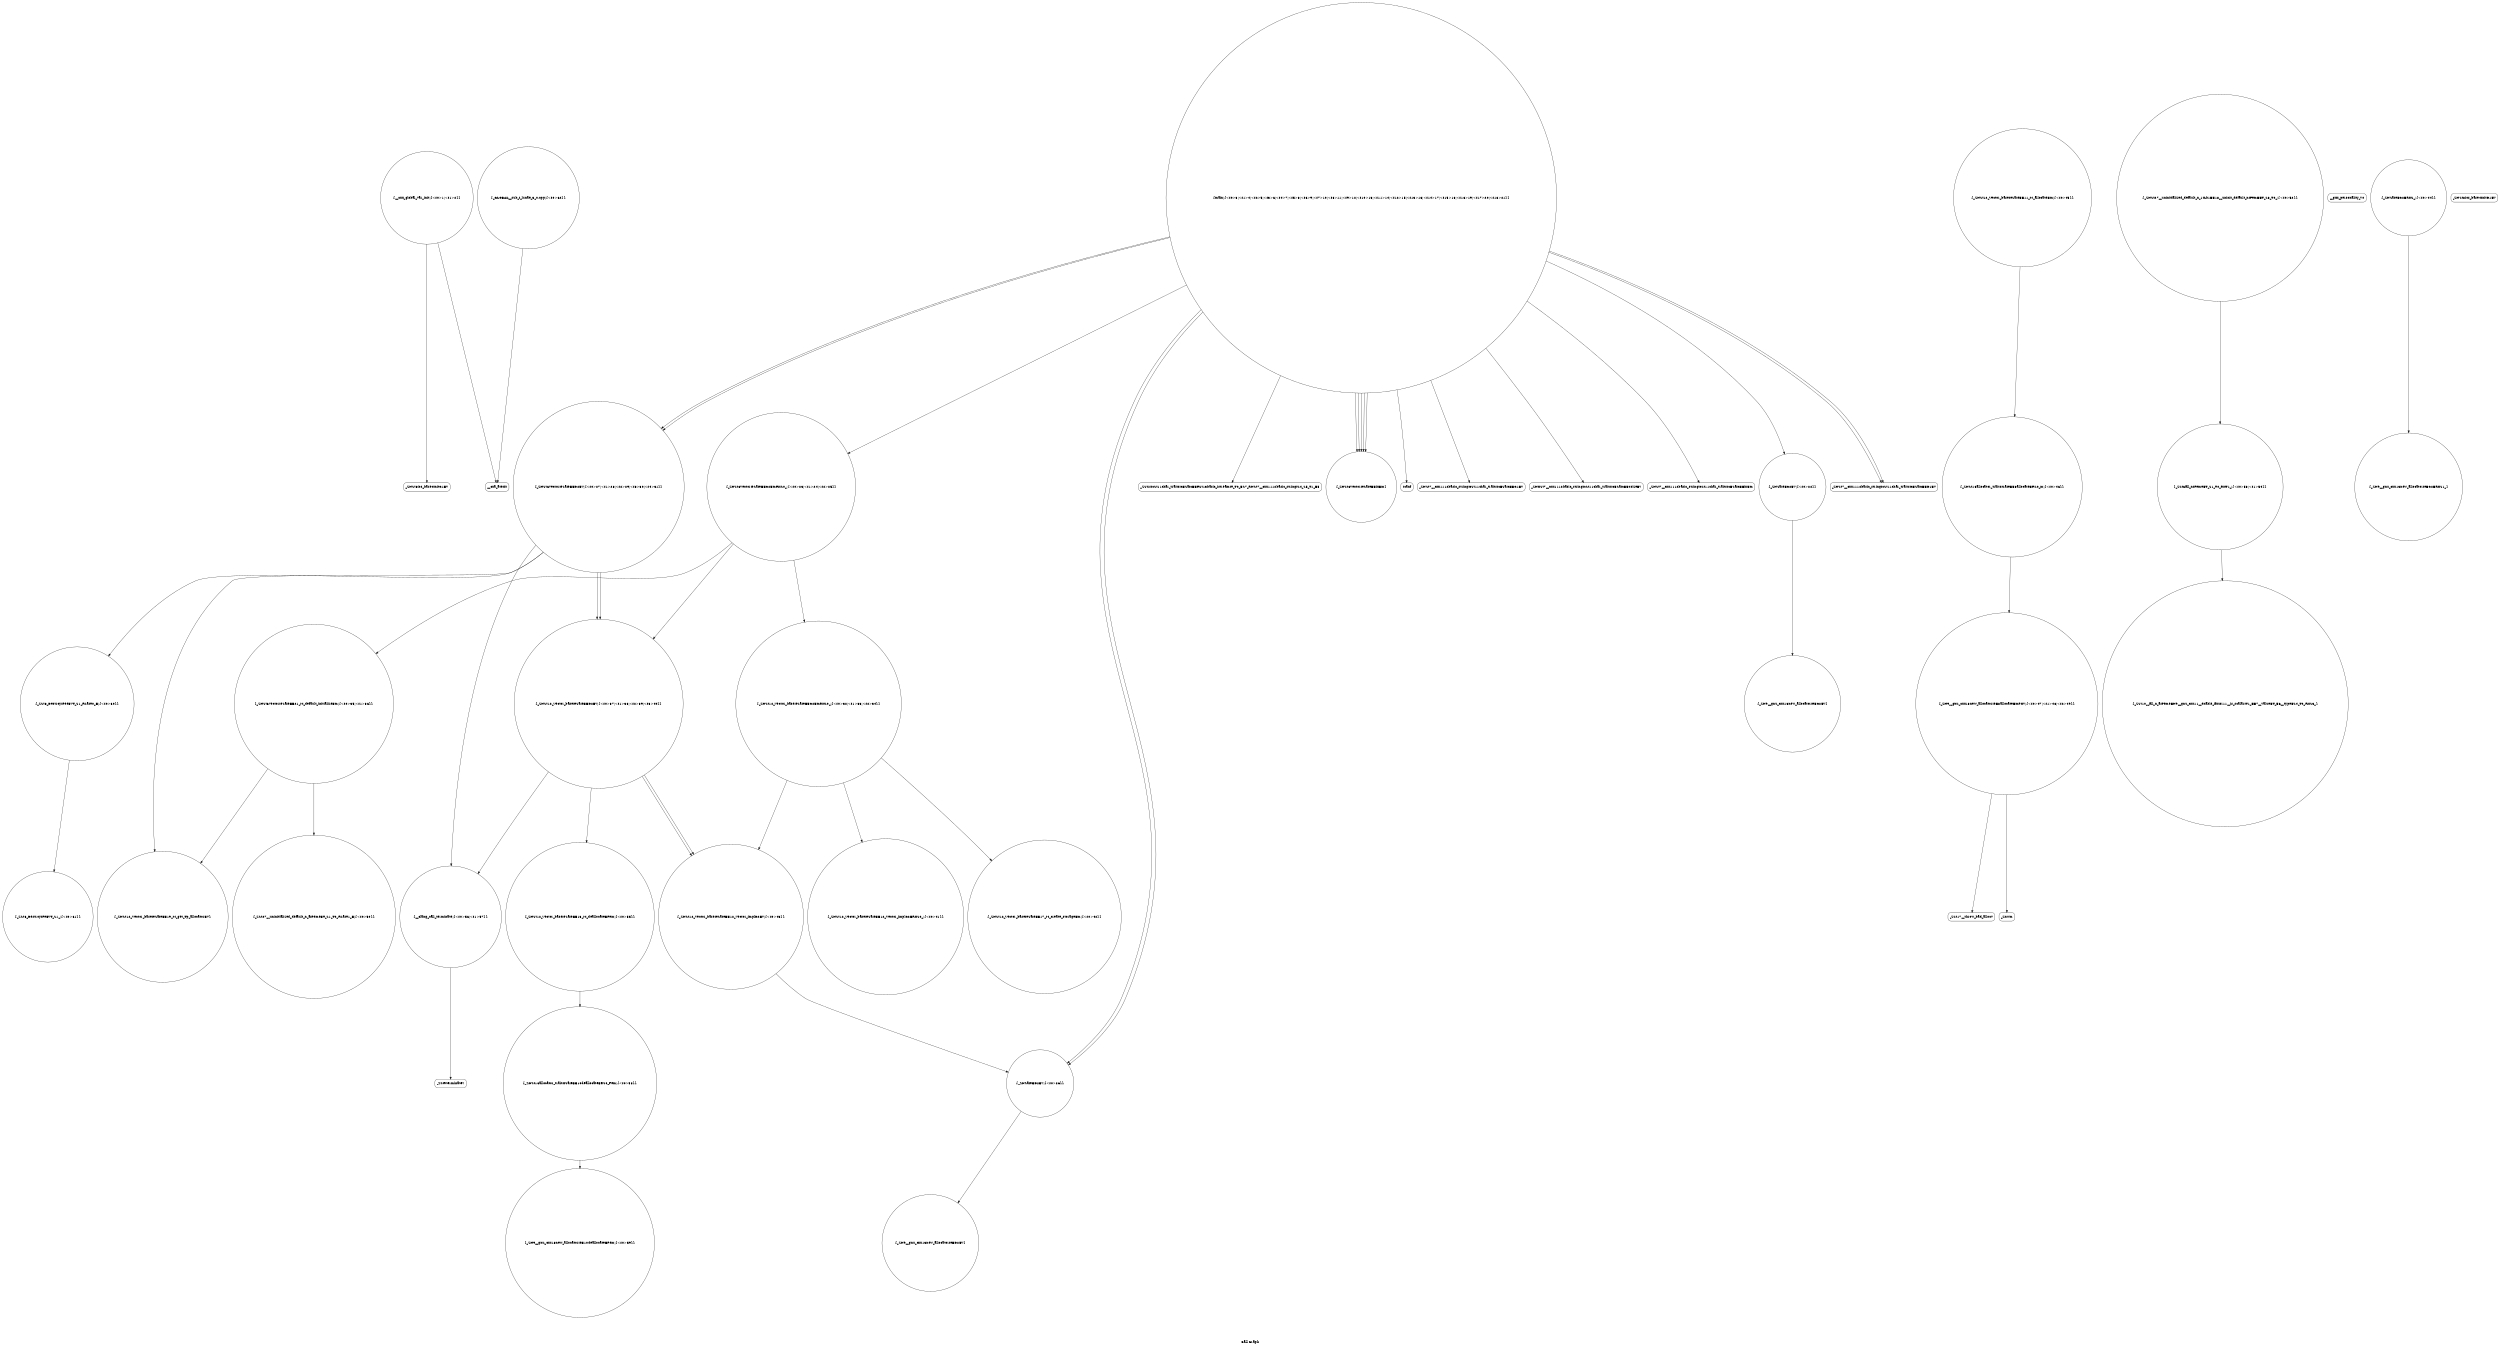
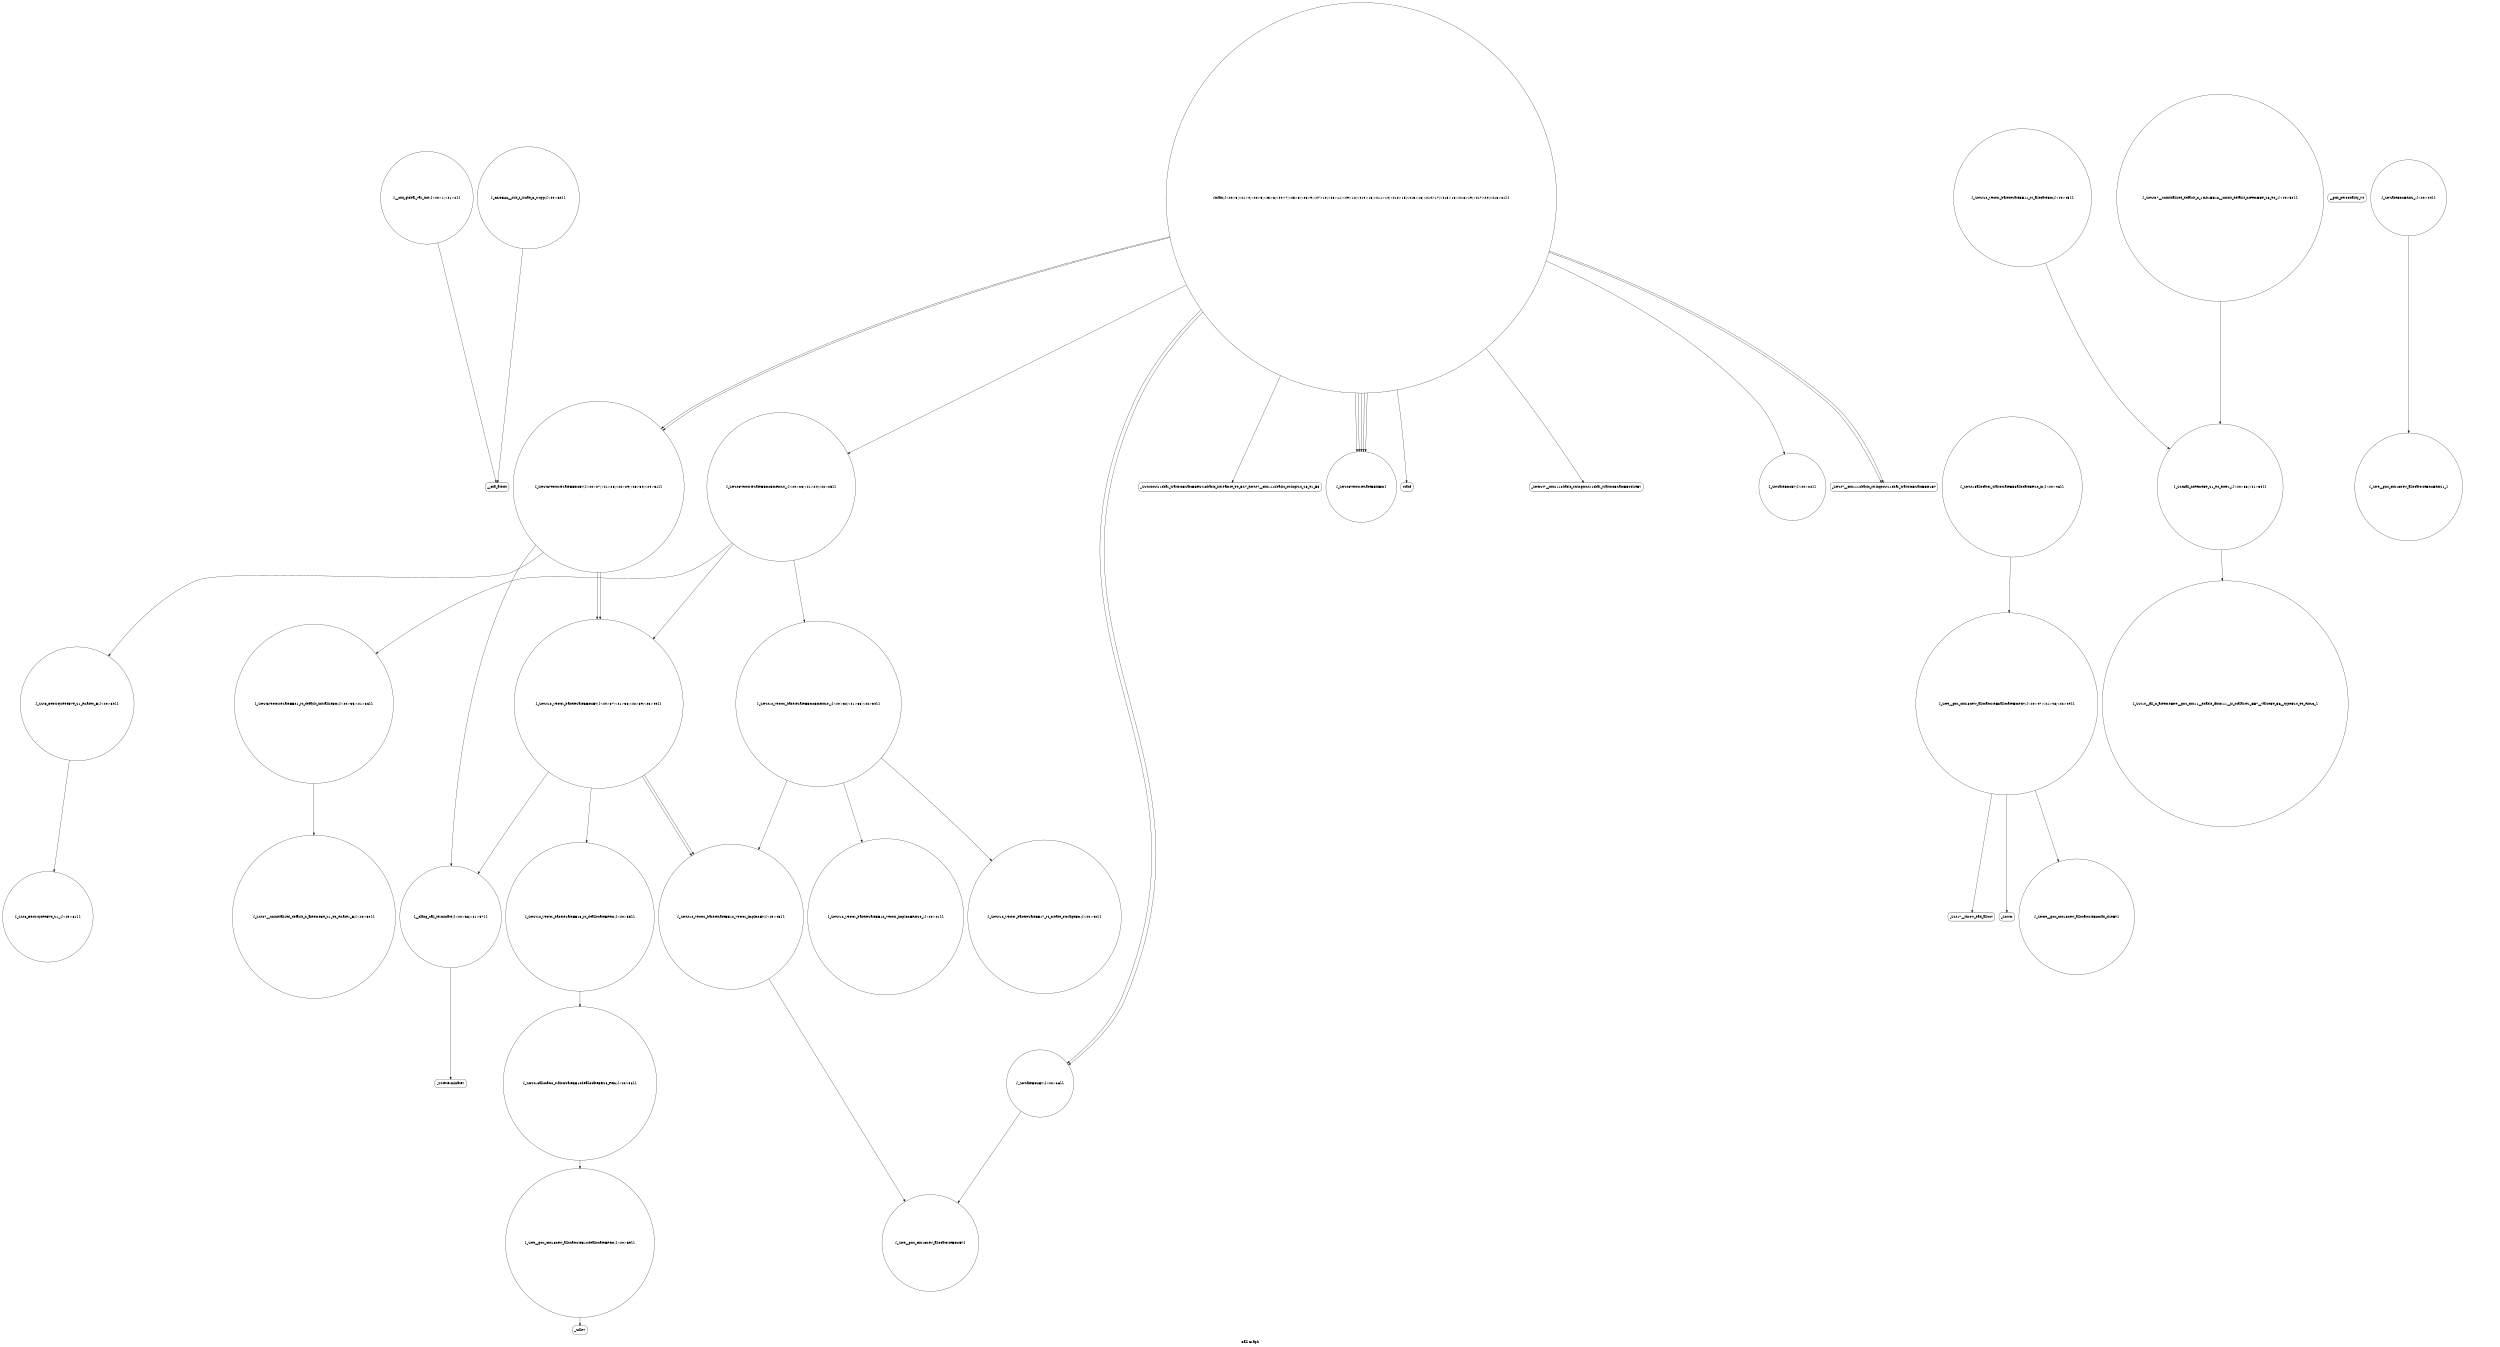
node "_ZNSt8ios_base4InitD1Ev": removed
edge "{_ZNSt12_Vector_baseIeSaIeEE11_M_allocateEm|{<s0>45}}" -> "{_ZNSt16allocator_traitsISaIeEE8allocateERS0_m|{<s0>46}}": now "{_ZNSt12_Vector_baseIeSaIeEE11_M_allocateEm|{<s0>45}}" -> "{_ZSt6fill_nIPemeET_S1_T0_RKT1_|{<s0>53|<s1>54}}"
node "_ZNSt8ios_base4InitC1Ev": removed
node "_ZNSt7__cxx1112basic_stringIcSt11char_traitsIcESaIcEEC1Ev": removed
node "_ZNSt7__cxx1112basic_stringIcSt11char_traitsIcESaIcEEixEm": removed
node "{_ZN9__gnu_cxx13new_allocatorIeEC2Ev}": removed
node "{_ZNSt12_Vector_baseIeSaIeEE19_M_get_Tp_allocatorEv}": removed
node "{_ZNK9__gnu_cxx13new_allocatorIeE8max_sizeEv}": added
edge "{_ZNSt12_Vector_baseIeSaIeEE12_Vector_implD2Ev|{<s0>43}}" -> "{_ZNSaIeED2Ev|{<s0>26}}": now "{_ZNSt12_Vector_baseIeSaIeEE12_Vector_implD2Ev|{<s0>43}}" -> "{_ZN9__gnu_cxx13new_allocatorIeED2Ev}"
node "_ZdlPv": added
